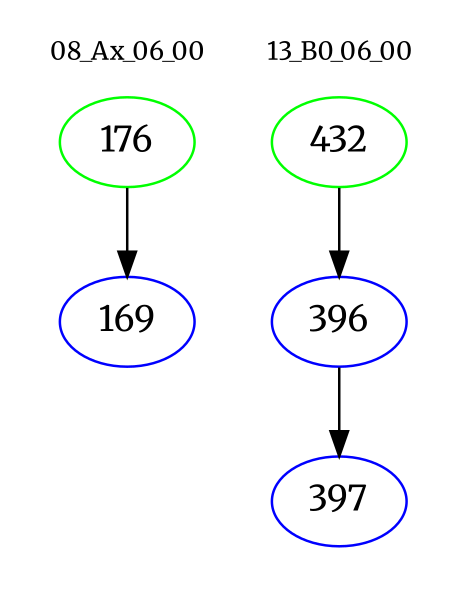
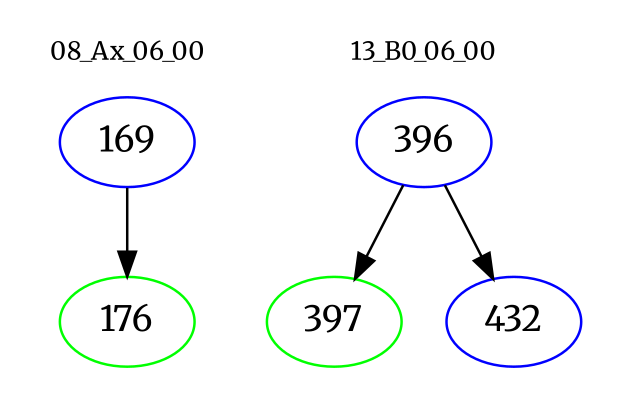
node "432": color green -> blue
edge "176" -> "169": reversed
edge "432" -> "396": reversed
node "397": color blue -> green
